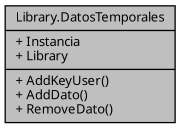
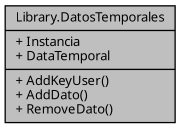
node "Library.DatosTemporales": text "+ Library" -> "+ DataTemporal"
